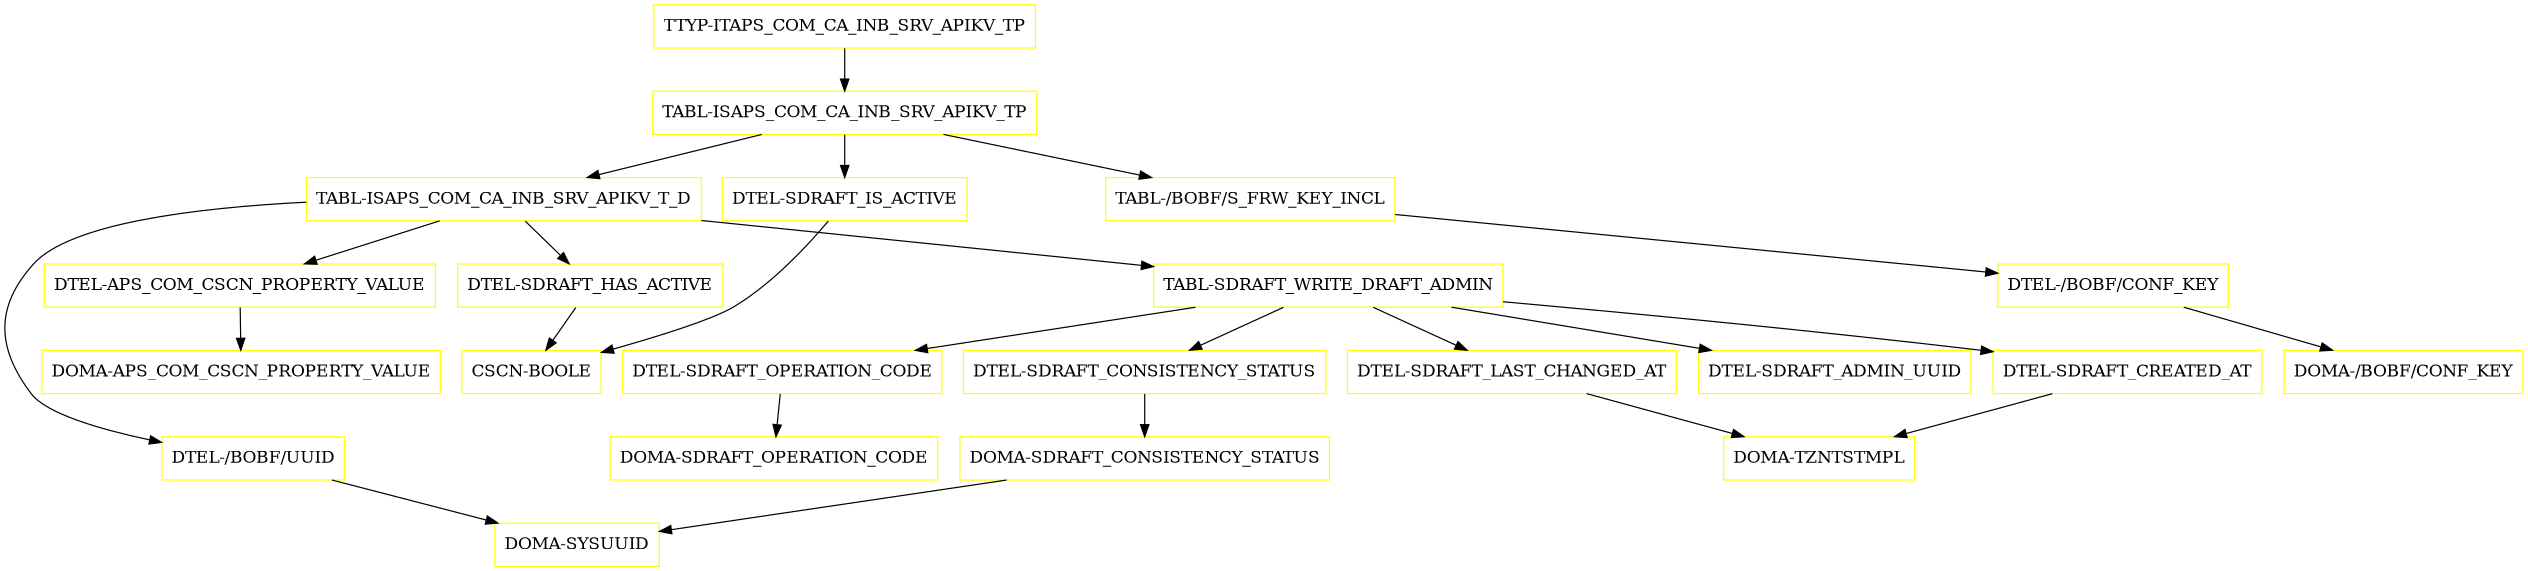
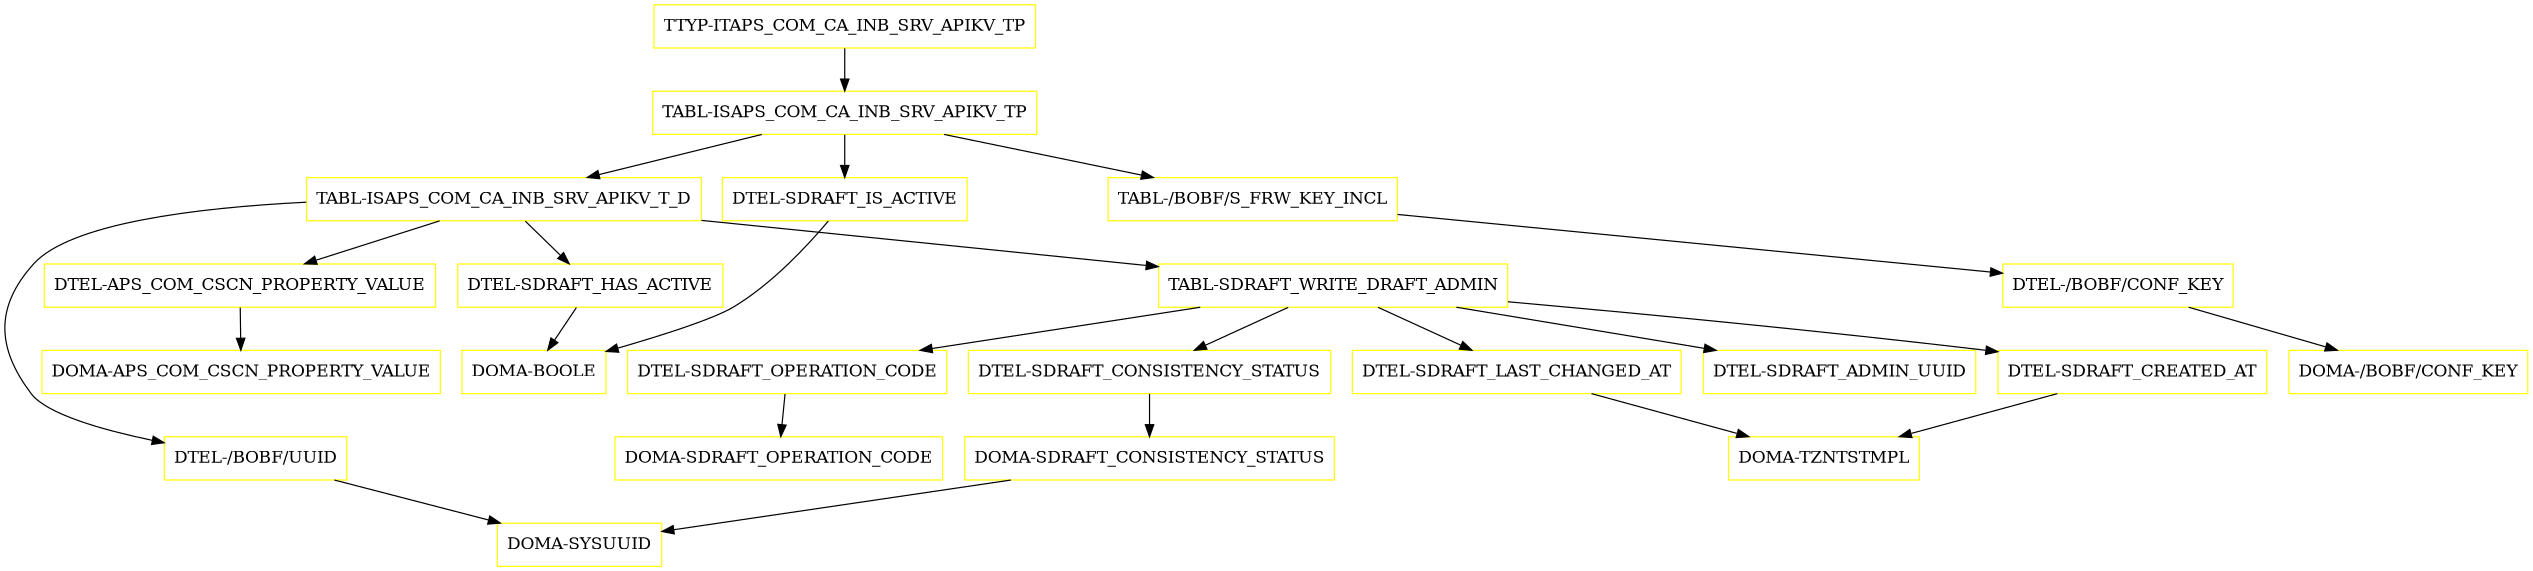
node "CSCN-BOOLE": label "CSCN-BOOLE" -> "DOMA-BOOLE"
